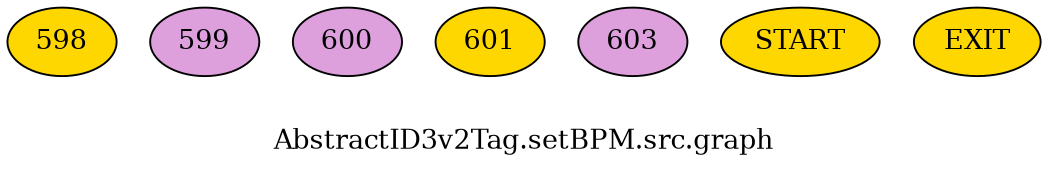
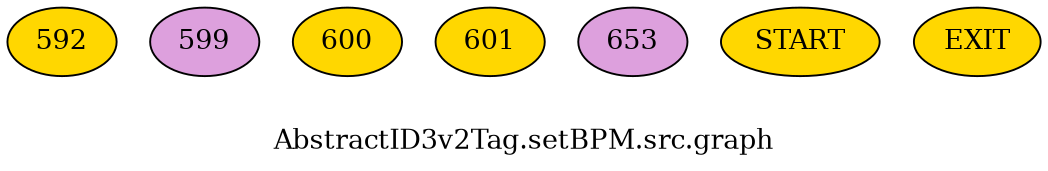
node "598": label "598" -> "592"
node "600": fillcolor plum -> gold
node "603": label "603" -> "653"
